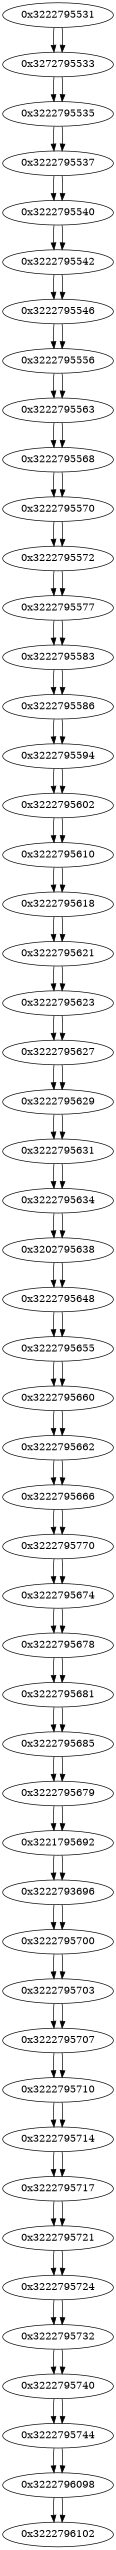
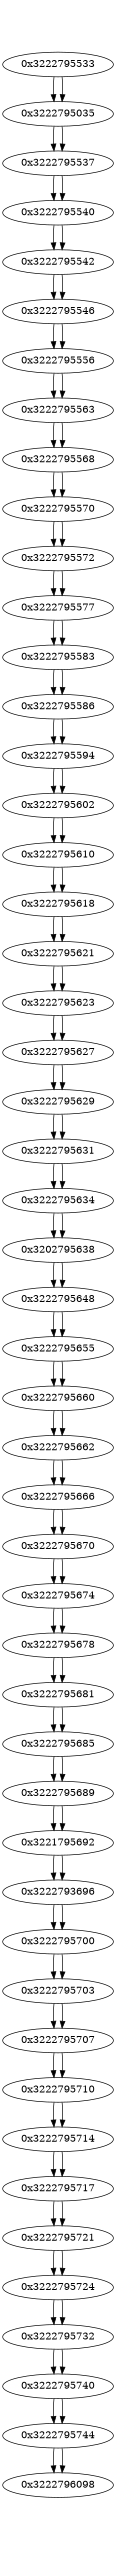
node "0x3222795531": removed
node "0x3272795533": label "0x3272795533" -> "0x3222795533"
node "0x3222795535": label "0x3222795535" -> "0x3222795035"
node "0x3222795770": label "0x3222795770" -> "0x3222795670"
node "0x3222795679": label "0x3222795679" -> "0x3222795689"
node "0x3222796102": removed
